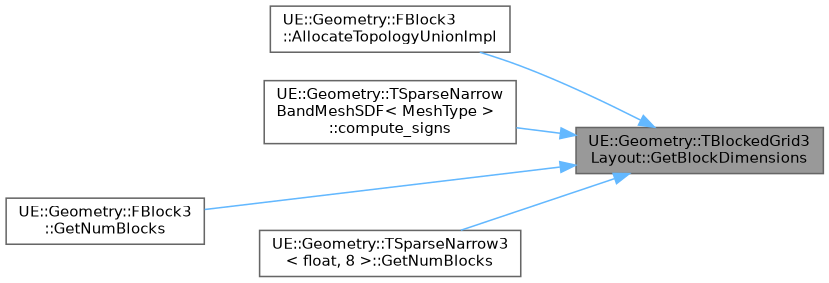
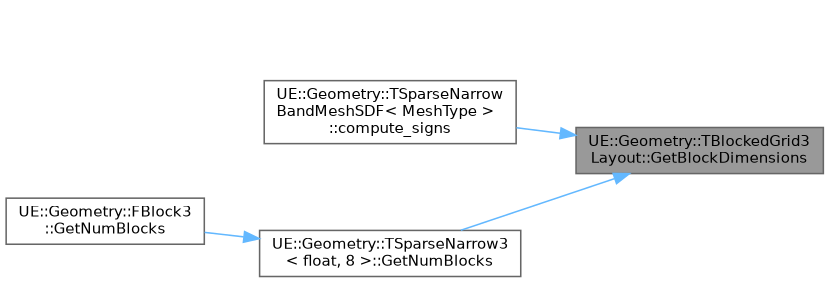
node "UE::Geometry::FBlock3 ::AllocateTopologyUnionImpl": removed
edge "UE::Geometry::FBlock3 ::GetNumBlocks" -> "UE::Geometry::TBlockedGrid3 Layout::GetBlockDimensions": now "UE::Geometry::FBlock3 ::GetNumBlocks" -> "UE::Geometry::TSparseNarrow3 < float, 8 >::GetNumBlocks"
